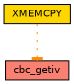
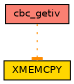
edge "XMEMCPY" -> "cbc_getiv": reversed
